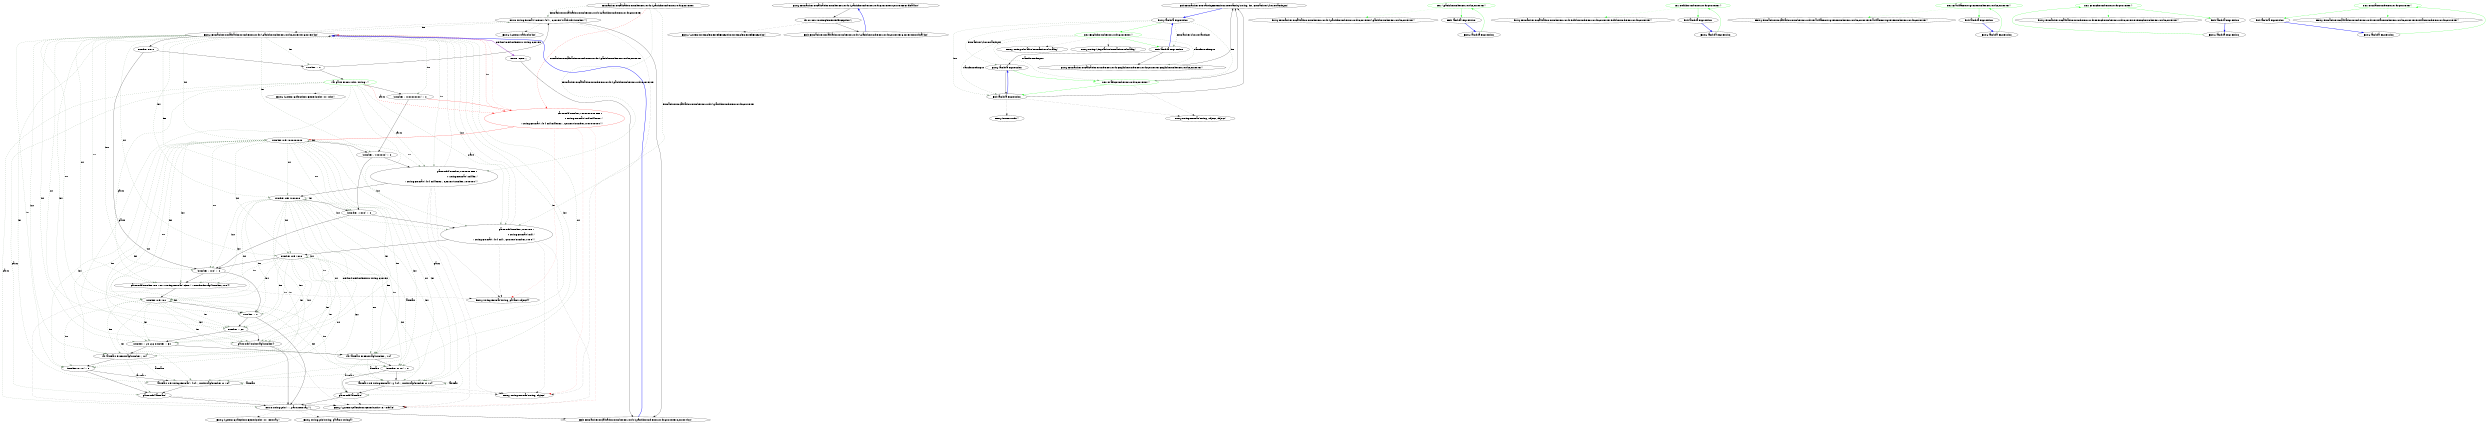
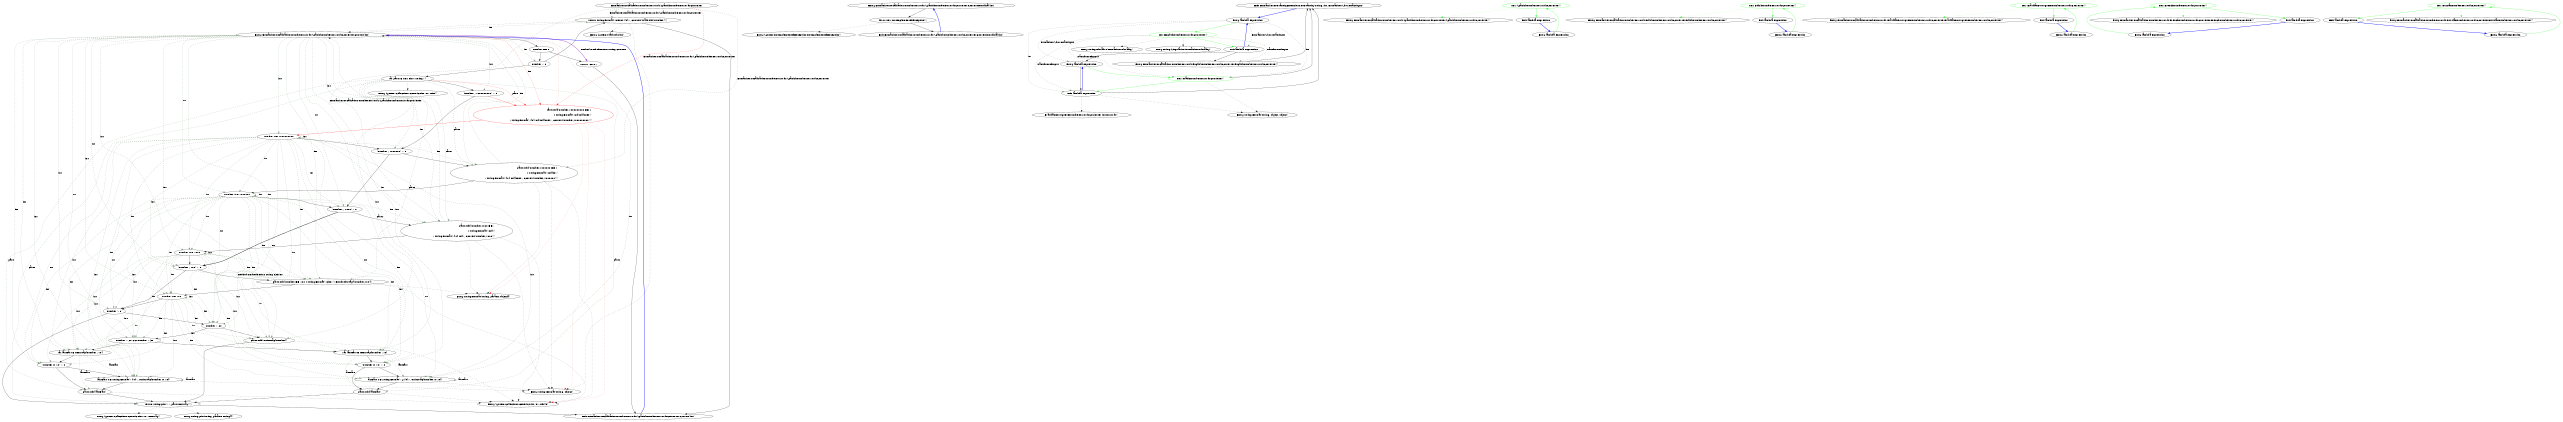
node "var parts = new List<string>()": color green -> black
node "Entry int.ToWords()": label "Entry int.ToWords()" -> "BrazilianPortugueseNumberToWordsConverter int.ToWords()"
edge "number == 0" -> "(number / 100) > 0": now "number == 0" -> "return ''cero'';"
edge "(number / 1000) > 0" -> "(number / 100) > 0": style solid -> bold
edge "number %= 1000000000" -> "number > 0": removed, label "int"
edge "number %= 1000000" -> "lastPart += string.Format('' {0}'', UnitsMap[number % 10])": label "lastPart" -> "int"
